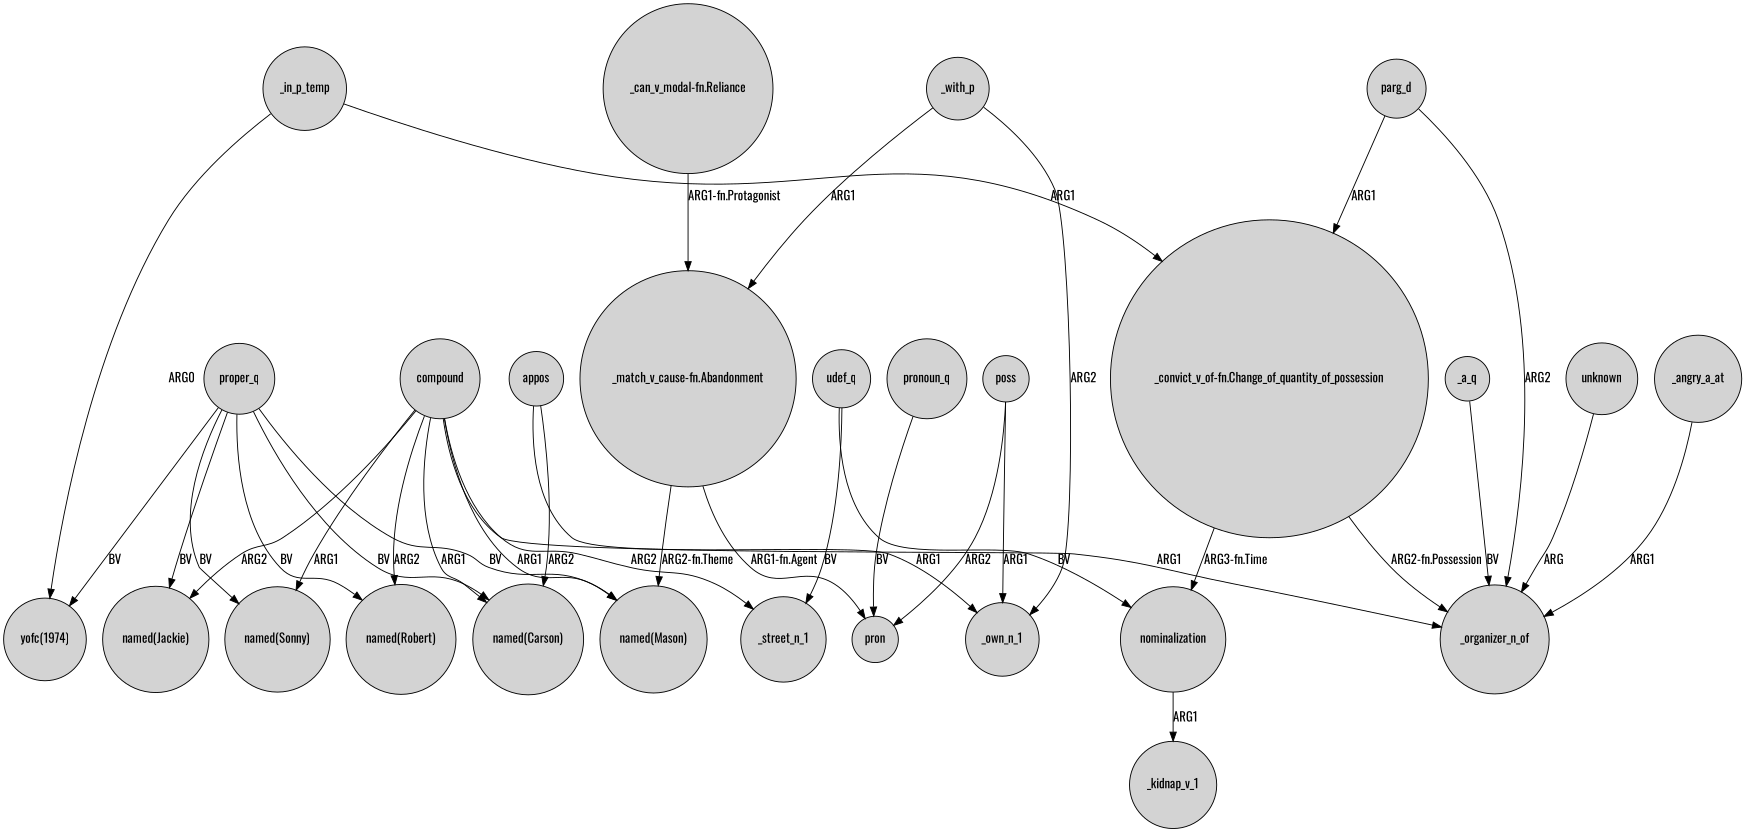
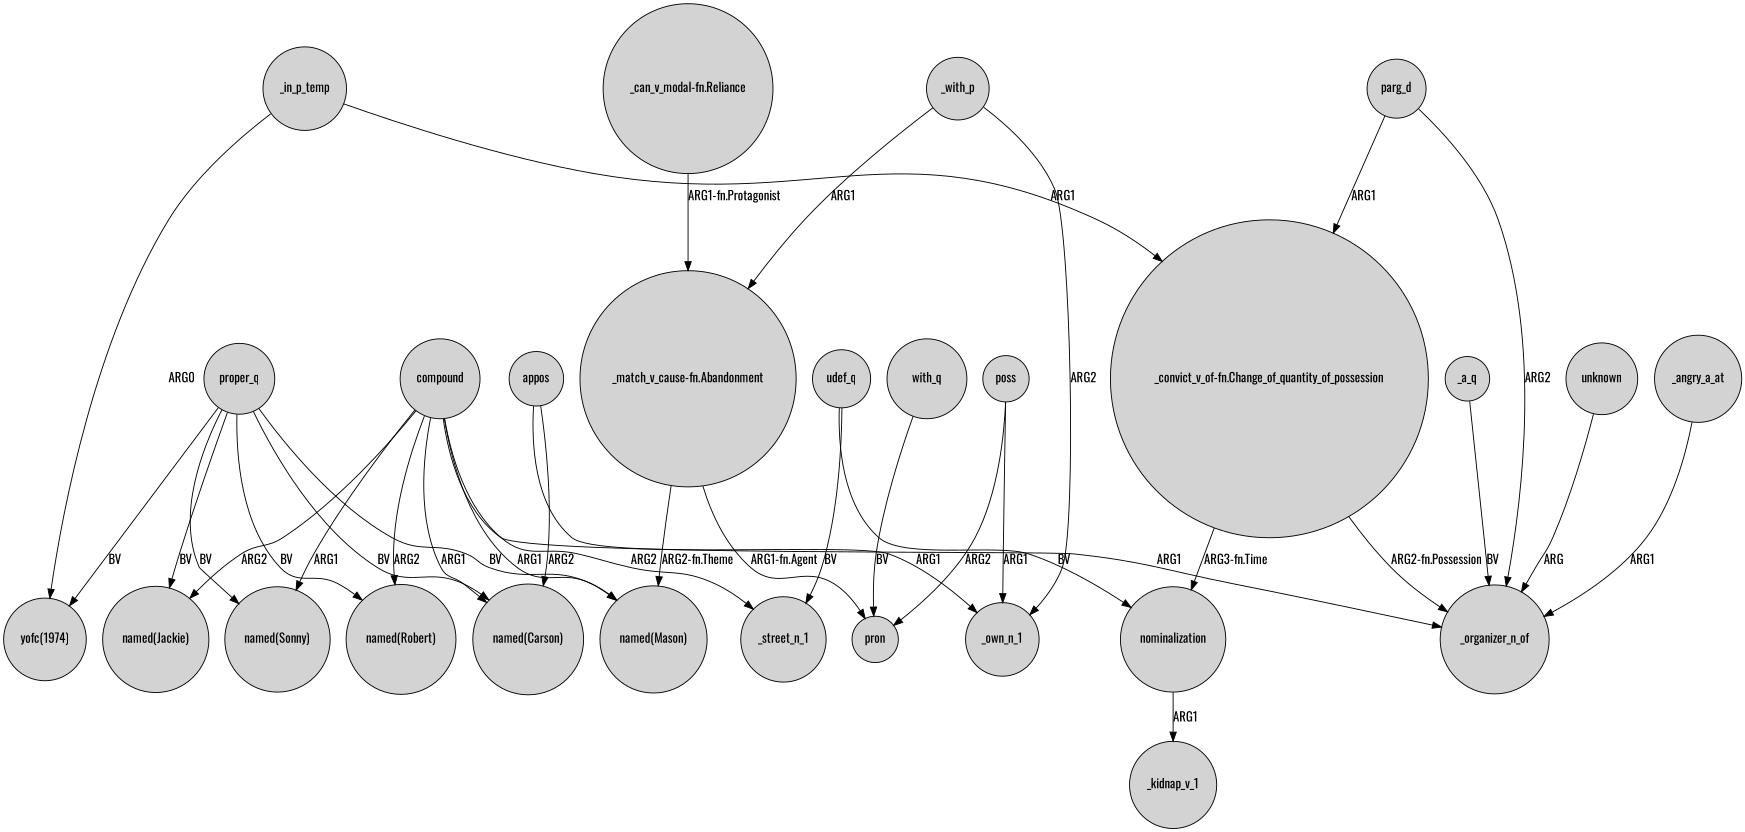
node "pronoun_q": label "pronoun_q" -> "with_q"
